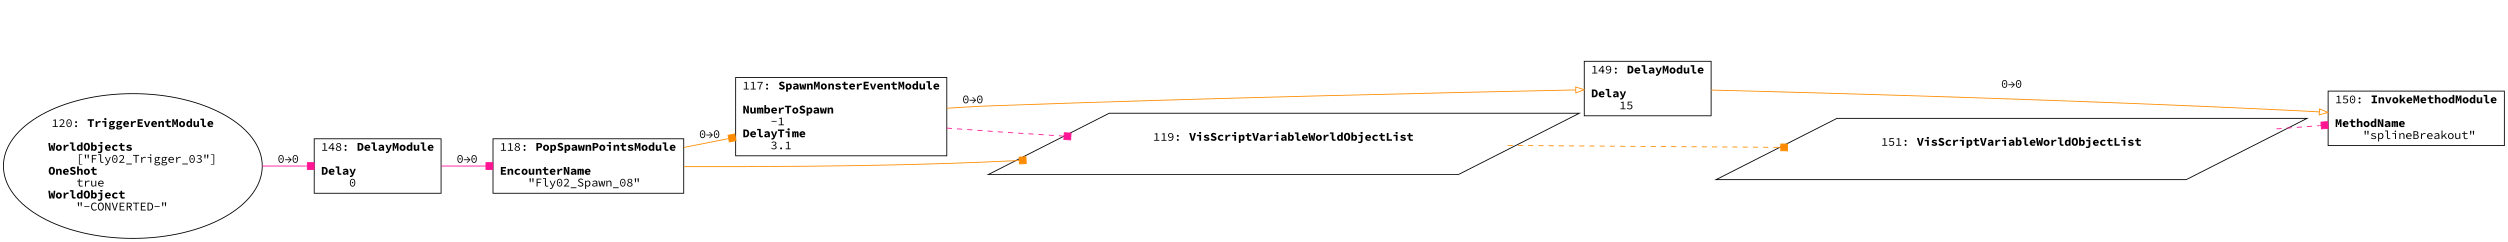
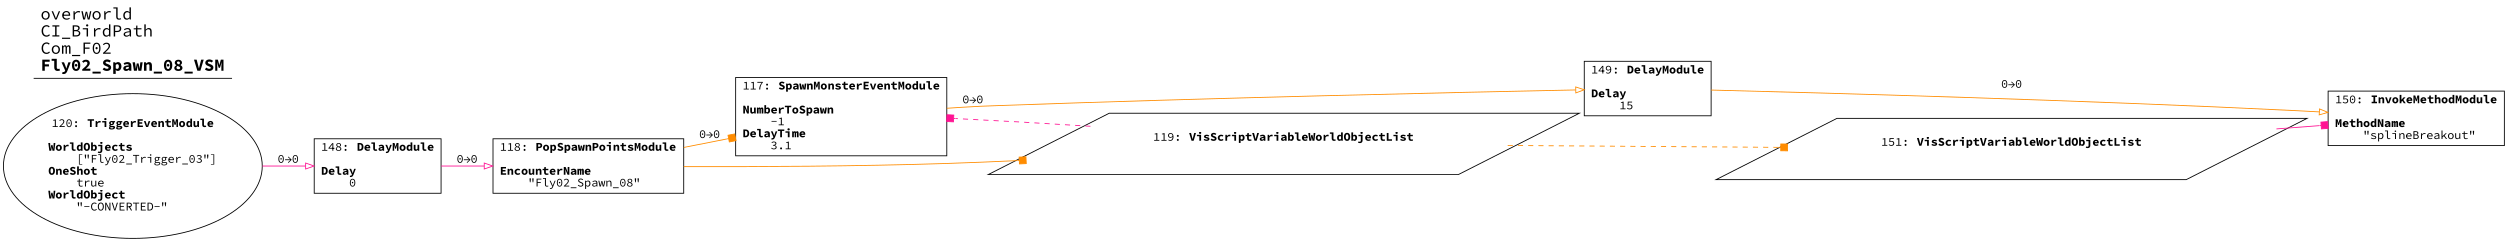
node "overworld": added
edge "151:" -> "150:": style dashed -> solid
edge "117:" -> "119:": reversed
edge "120:" -> "148:": arrowhead box -> onormal
edge "148:" -> "118:": arrowhead box -> onormal
